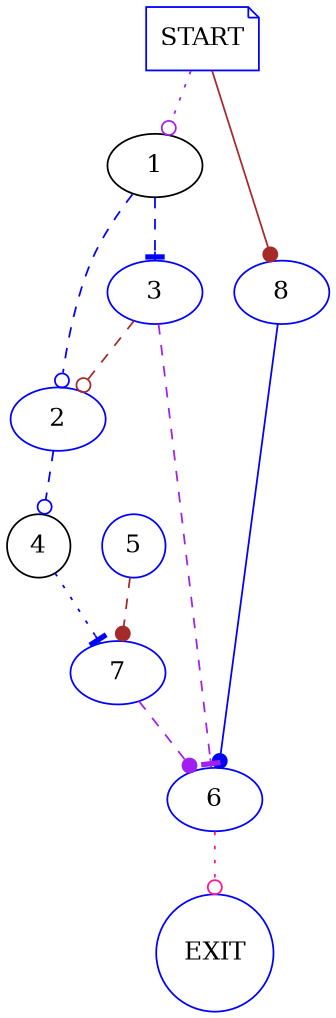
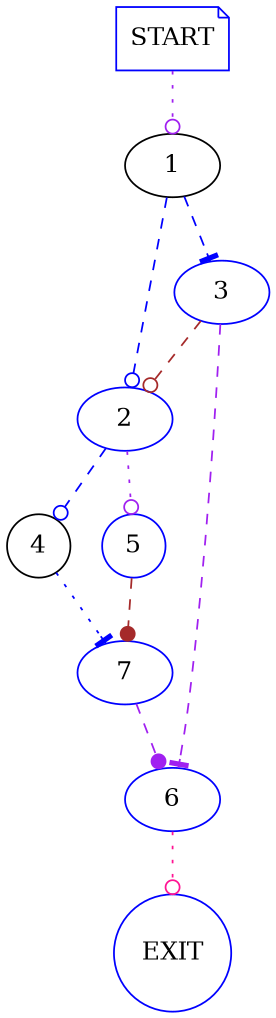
node "8": removed
edge "2" -> "5": added
